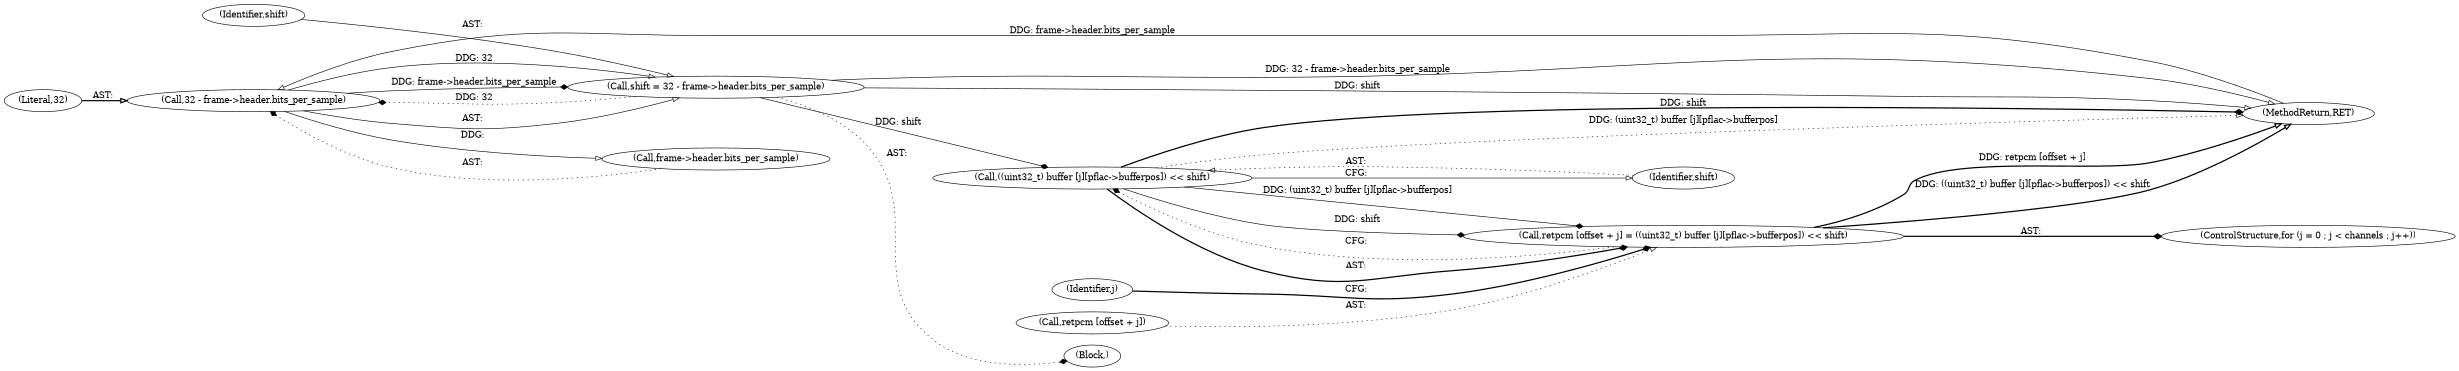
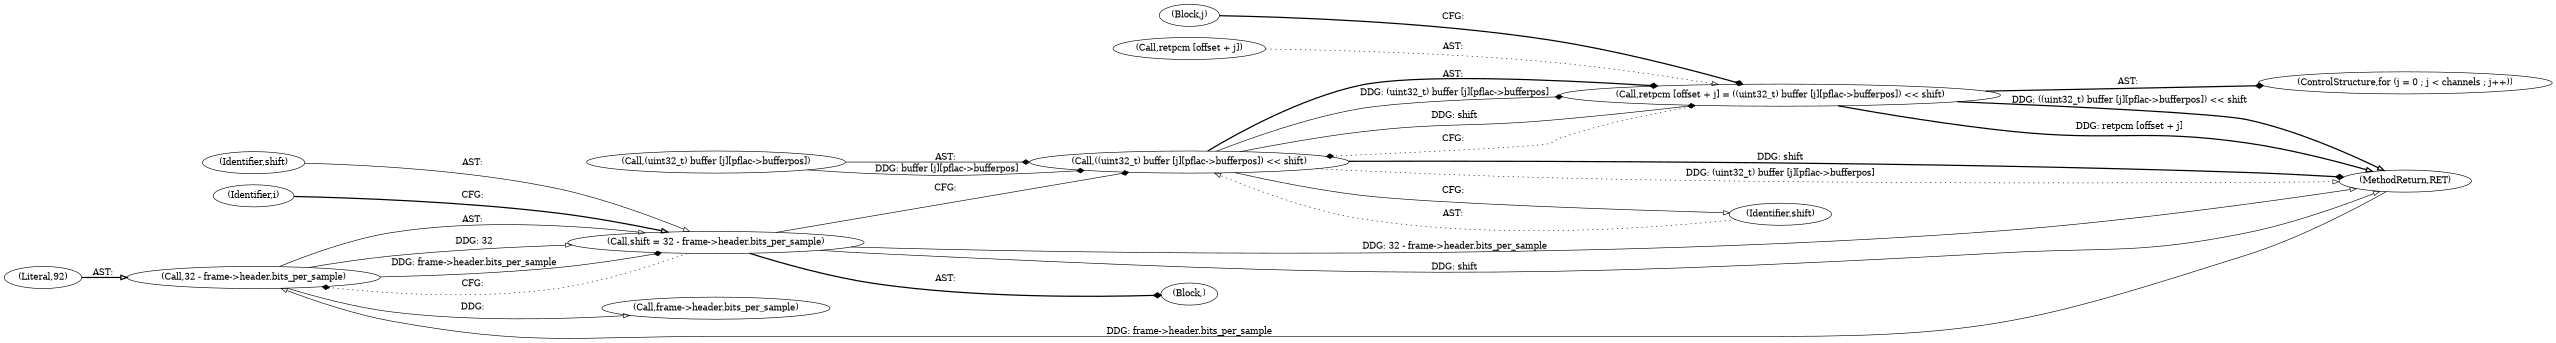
edge "(Call,shift = 32 - frame->header.bits_per_sample)" -> "(Call,32 - frame->header.bits_per_sample)": label "DDG: 32" -> "CFG: "
node "(Literal,32)": label "(Literal,32)" -> "(Literal,92)"
edge "(Call,shift = 32 - frame->header.bits_per_sample)" -> "(Call,((uint32_t) buffer [j][pflac->bufferpos]) << shift)": label "DDG: shift" -> "CFG: "
node "(Call,(uint32_t) buffer [j][pflac->bufferpos])": added
edge "(Call,frame->header.bits_per_sample)" -> "(Call,32 - frame->header.bits_per_sample)": removed, label "AST:"
node "(Identifier,i)": added
edge "(Call,shift = 32 - frame->header.bits_per_sample)" -> "(Block,)": style dotted -> bold
node "(Identifier,j)": label "(Identifier,j)" -> "(Block,j)"
